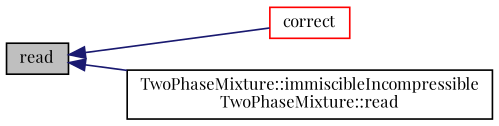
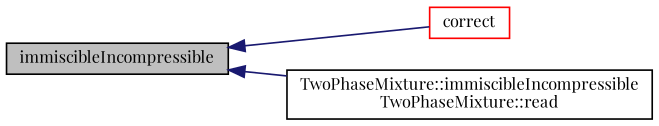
node "read": label "read" -> "immiscibleIncompressible"
